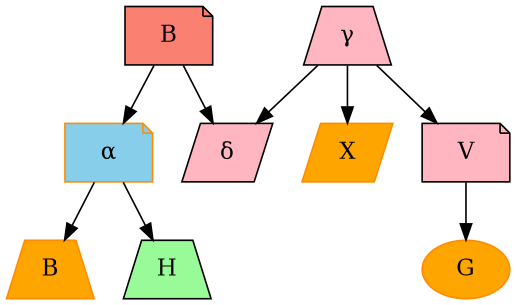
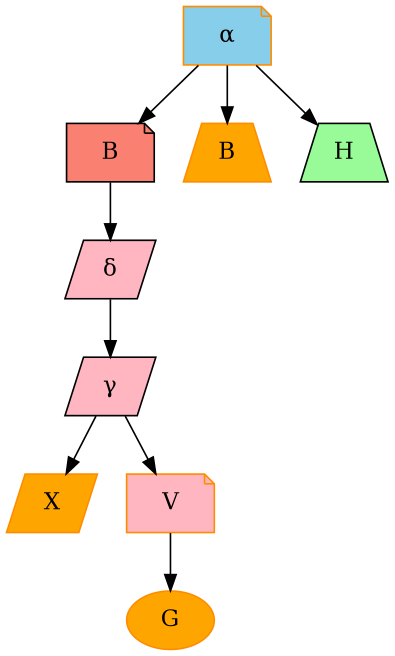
node "γ": shape trapezium -> parallelogram
edge "Β" -> "α": reversed
edge "γ" -> "δ": reversed
node "V": color black -> darkorange
